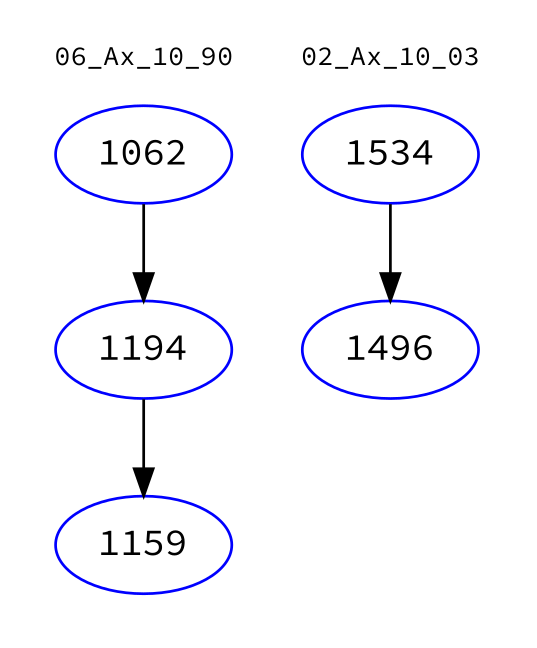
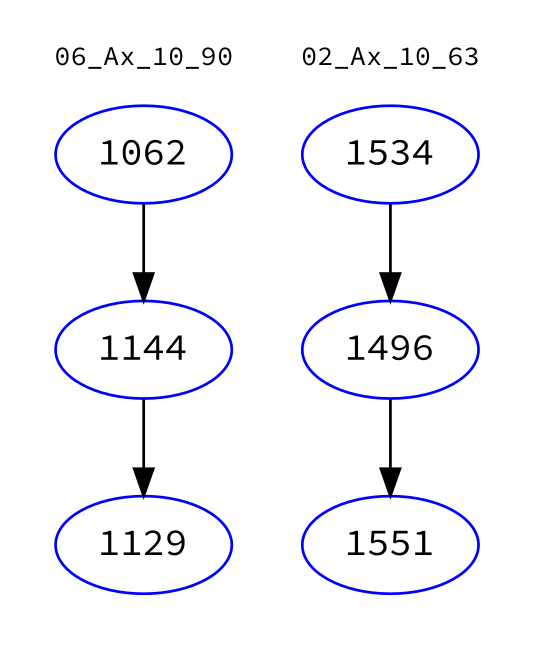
cluster "02_Ax_10_03": label "02_Ax_10_03" -> "02_Ax_10_63"
node "1194": label "1194" -> "1144"
node "1159": label "1159" -> "1129"
node "1551": added
